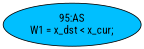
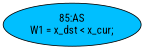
node "95:AS W1 = x_dst < x_cur;": label "95:AS W1 = x_dst < x_cur;" -> "85:AS W1 = x_dst < x_cur;"
